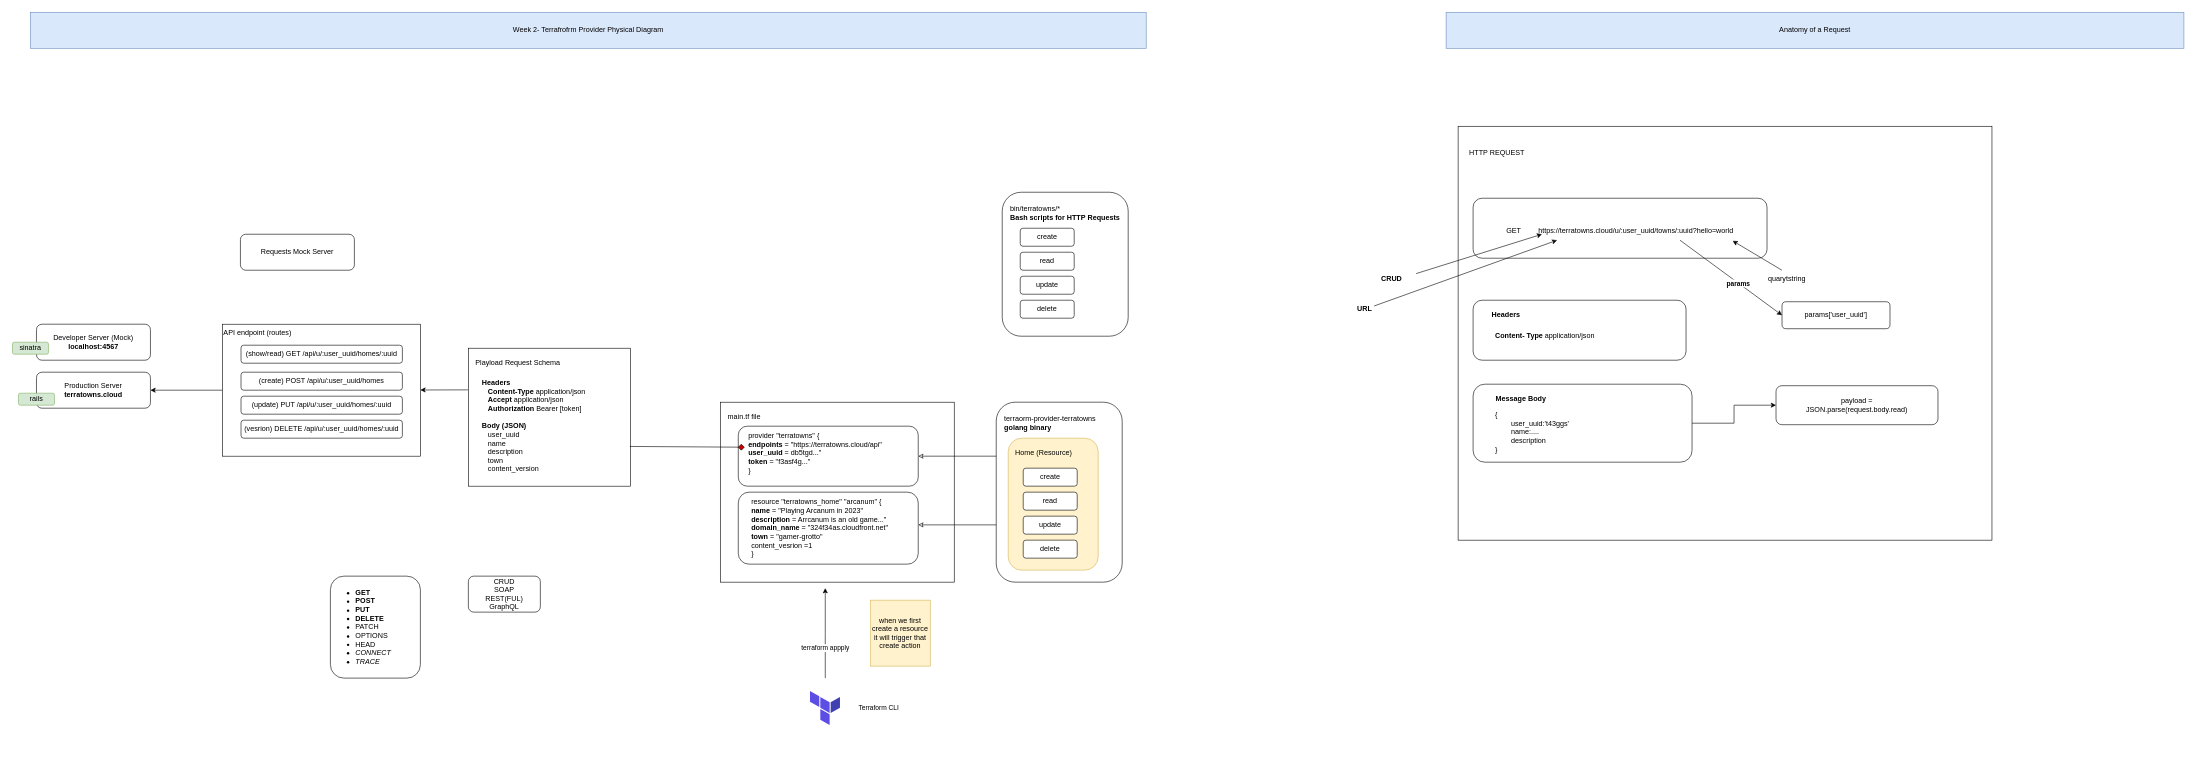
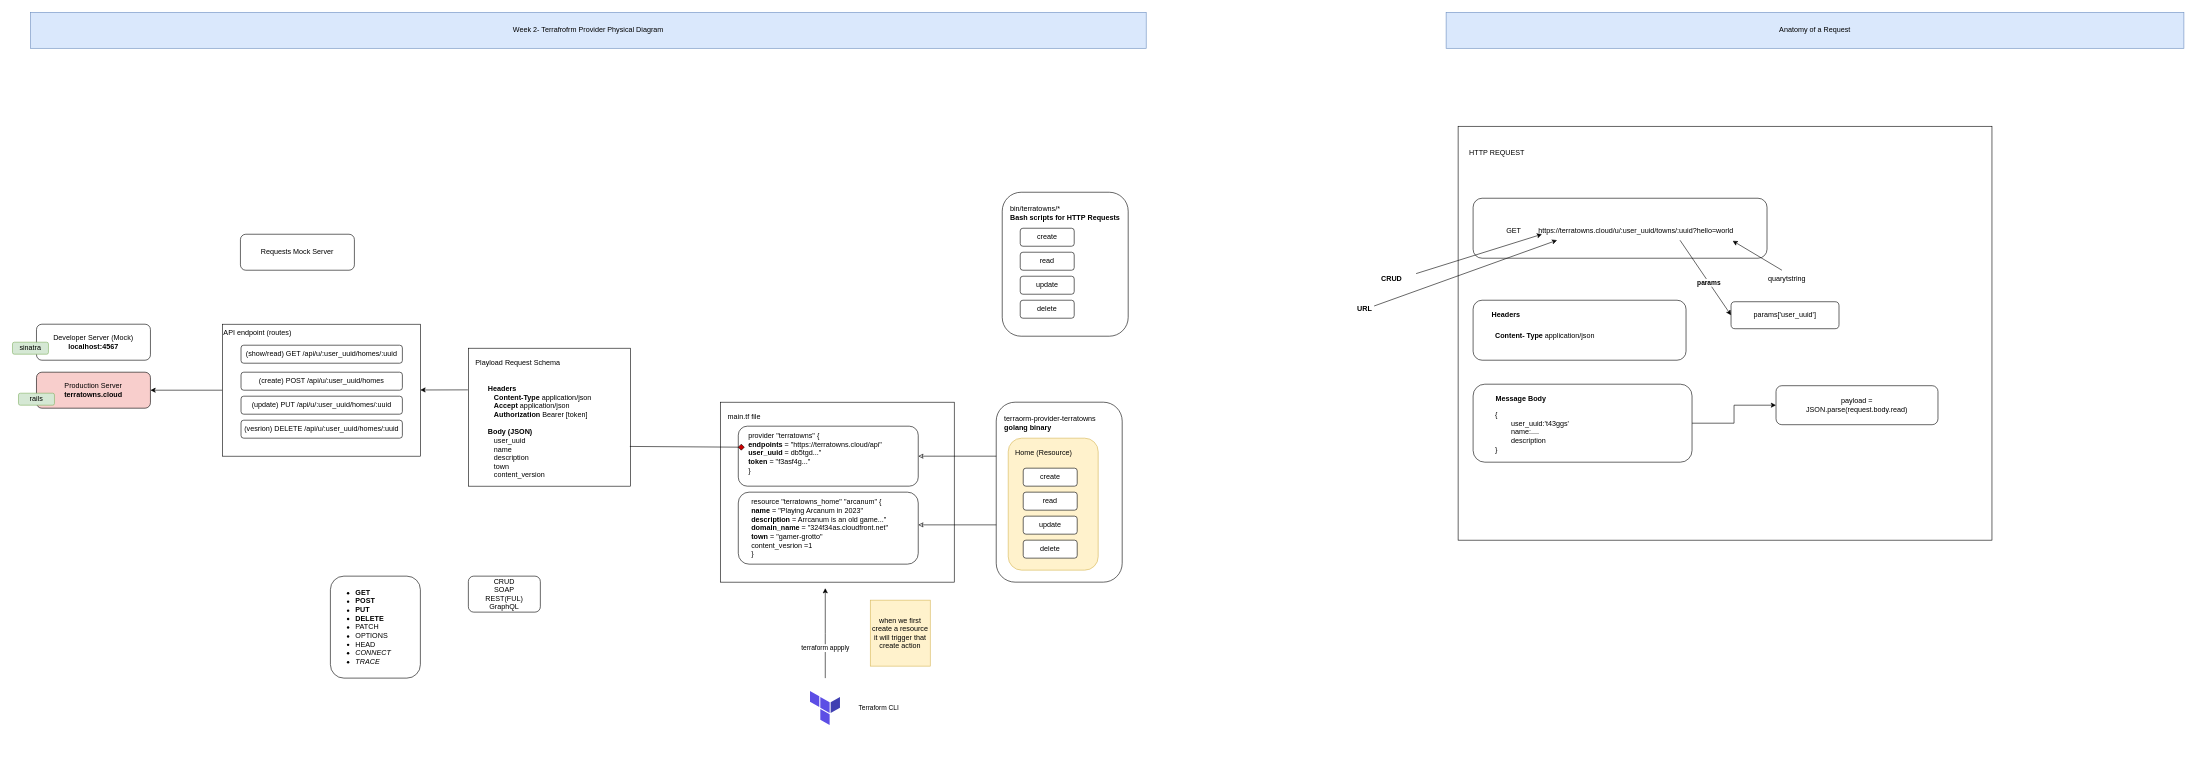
node "params['user_uuid']": moved (1836, 315) -> (1785, 315)
node "Production Server terratowns.cloud": fillcolor #ffffff -> #f8cecc
node "Headers Content-Type application/json Accept application/json Authorization Bearer [token] Body (JSON) user_uuid name description town content_version": moved (550, 426) -> (556, 432)
